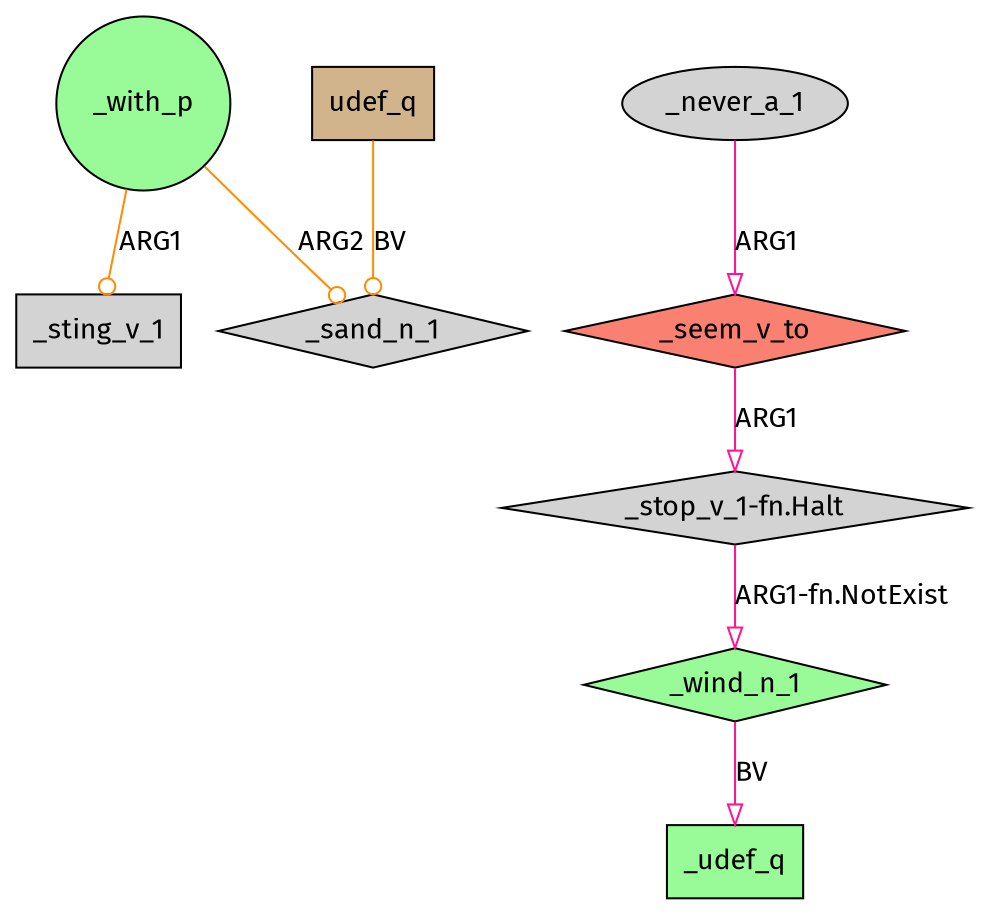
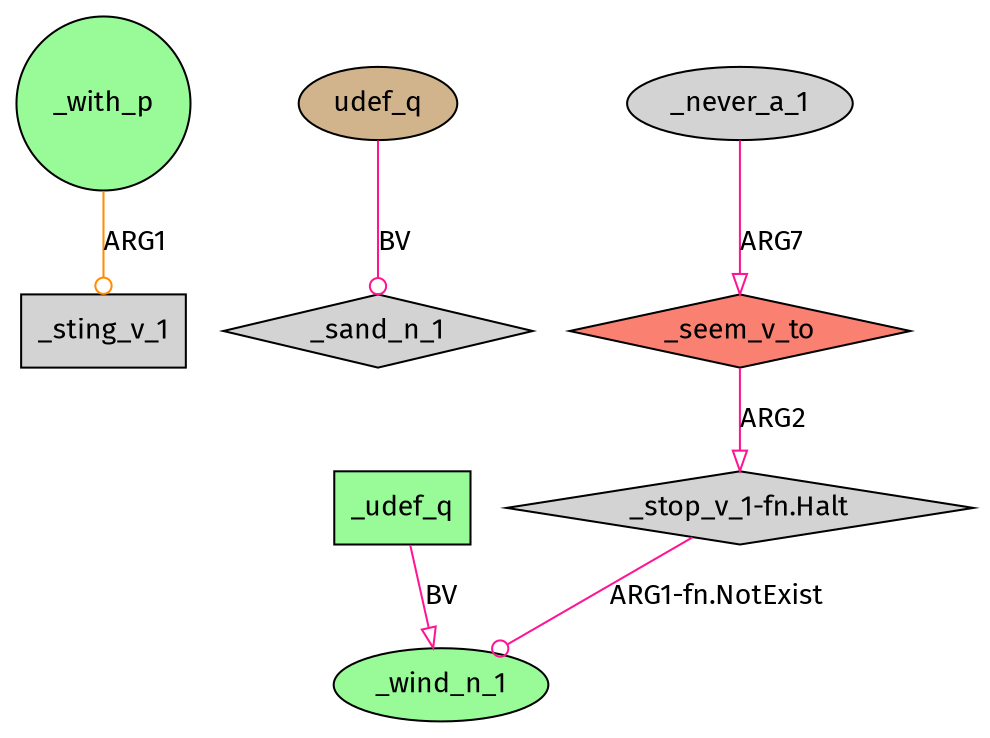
node "udef_q": shape box -> ellipse
edge "udef_q" -> "_sand_n_1": color darkorange -> deeppink
edge "_with_p" -> "_sand_n_1": removed, label "ARG2"
edge "_never_a_1" -> "_seem_v_to": label "ARG1" -> "ARG7"
edge "_seem_v_to" -> "_stop_v_1-fn.Halt": label "ARG1" -> "ARG2"
edge "_stop_v_1-fn.Halt" -> "_wind_n_1": arrowhead onormal -> odot
node "_wind_n_1": shape diamond -> ellipse
edge "_wind_n_1" -> "_udef_q": reversed
